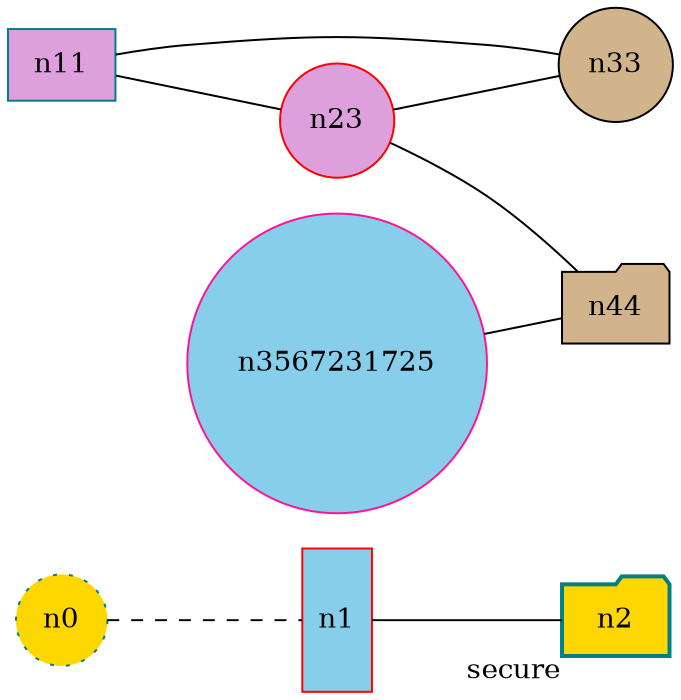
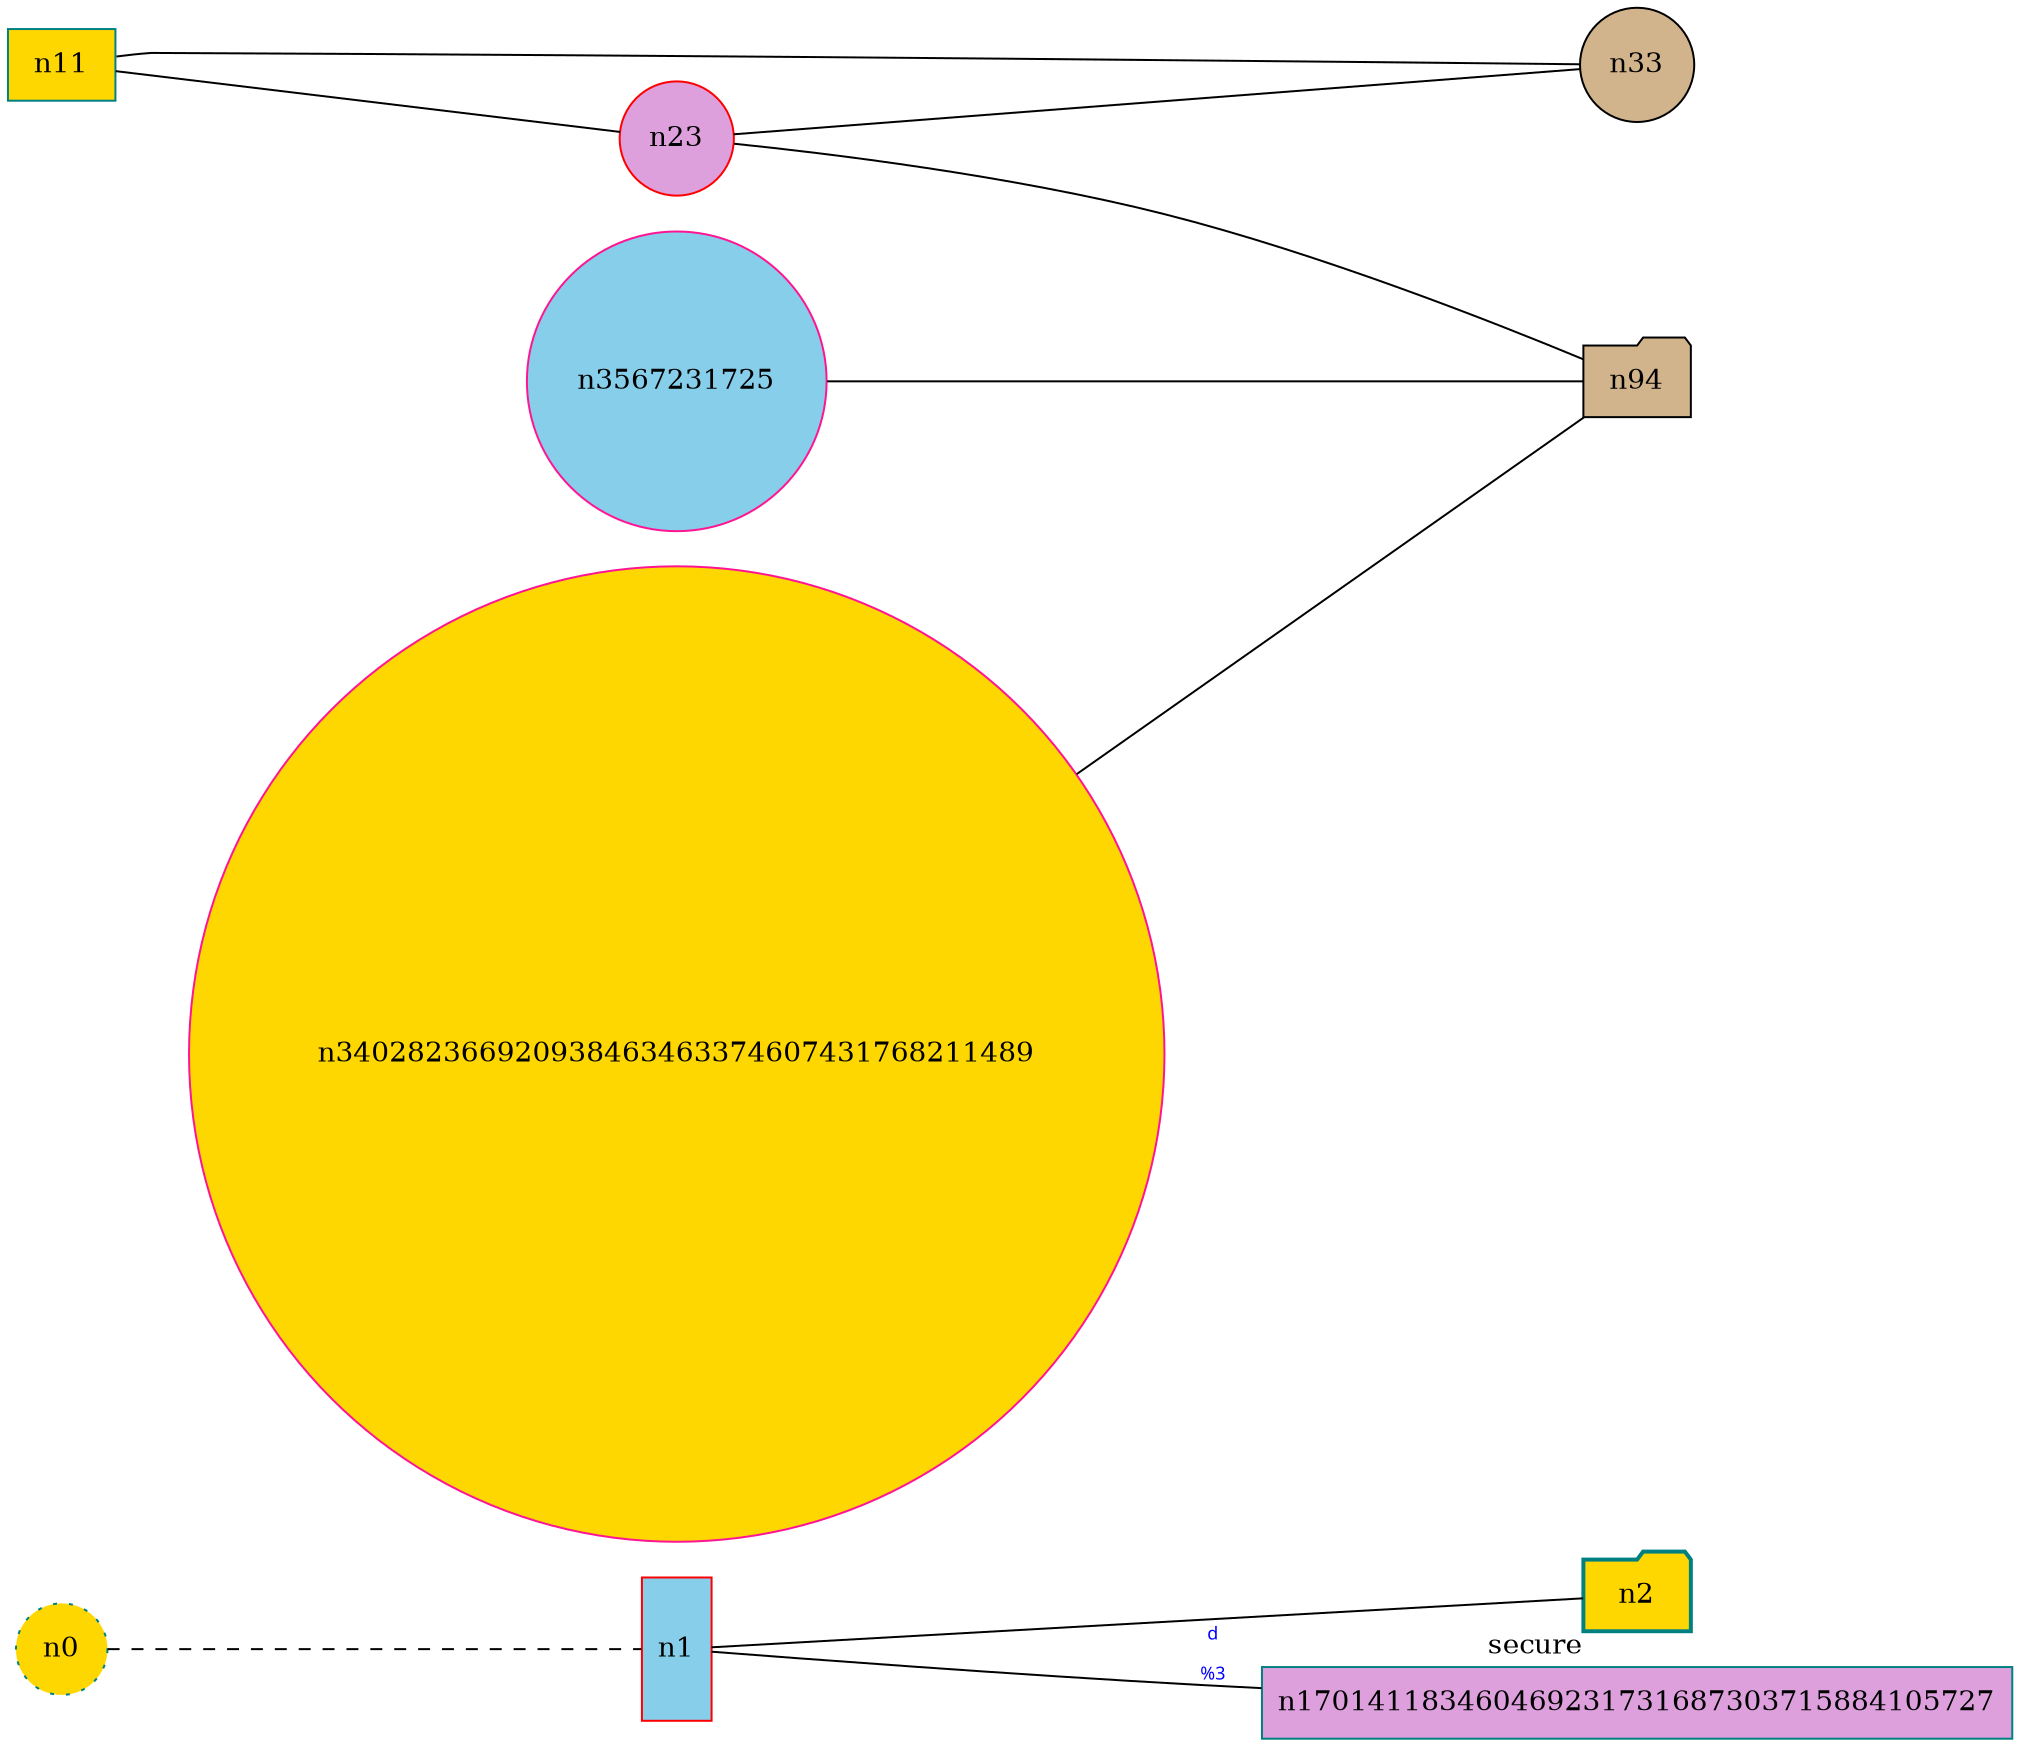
node "n11": fillcolor plum -> gold
node "n44": label "n44" -> "n94"
node "n340282366920938463463374607431768211489": added
node "n170141183460469231731687303715884105727": added
